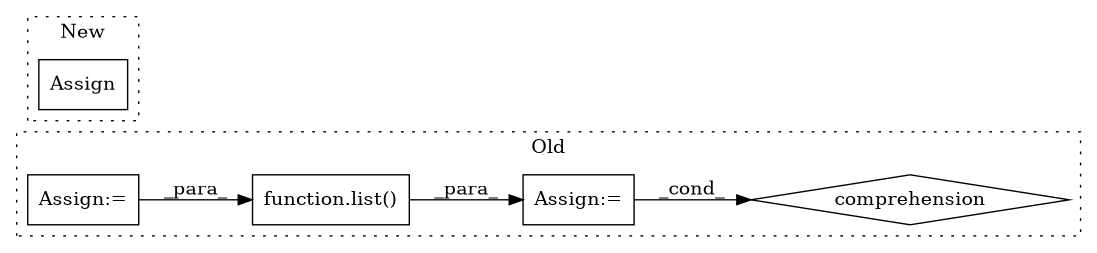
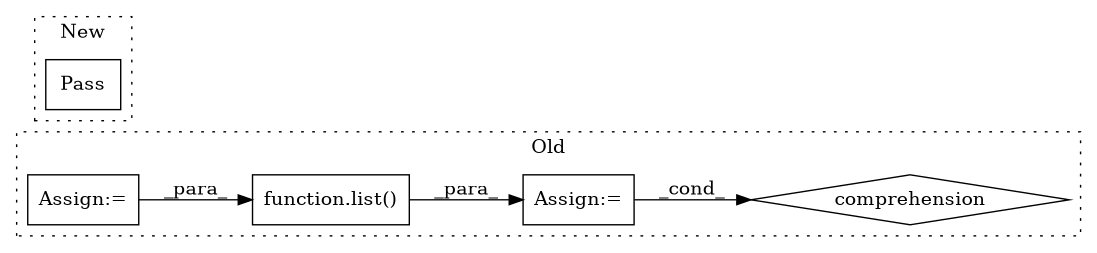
node "Assign": label "Assign" -> "Pass"
